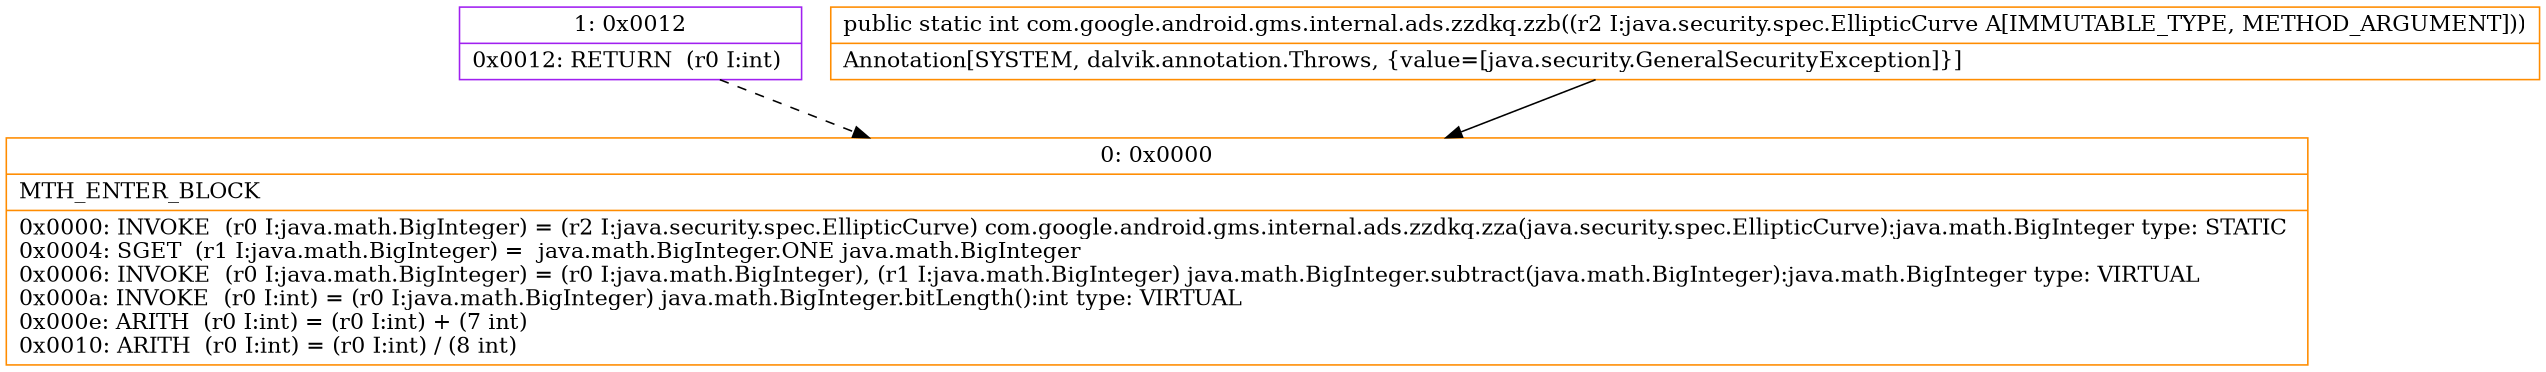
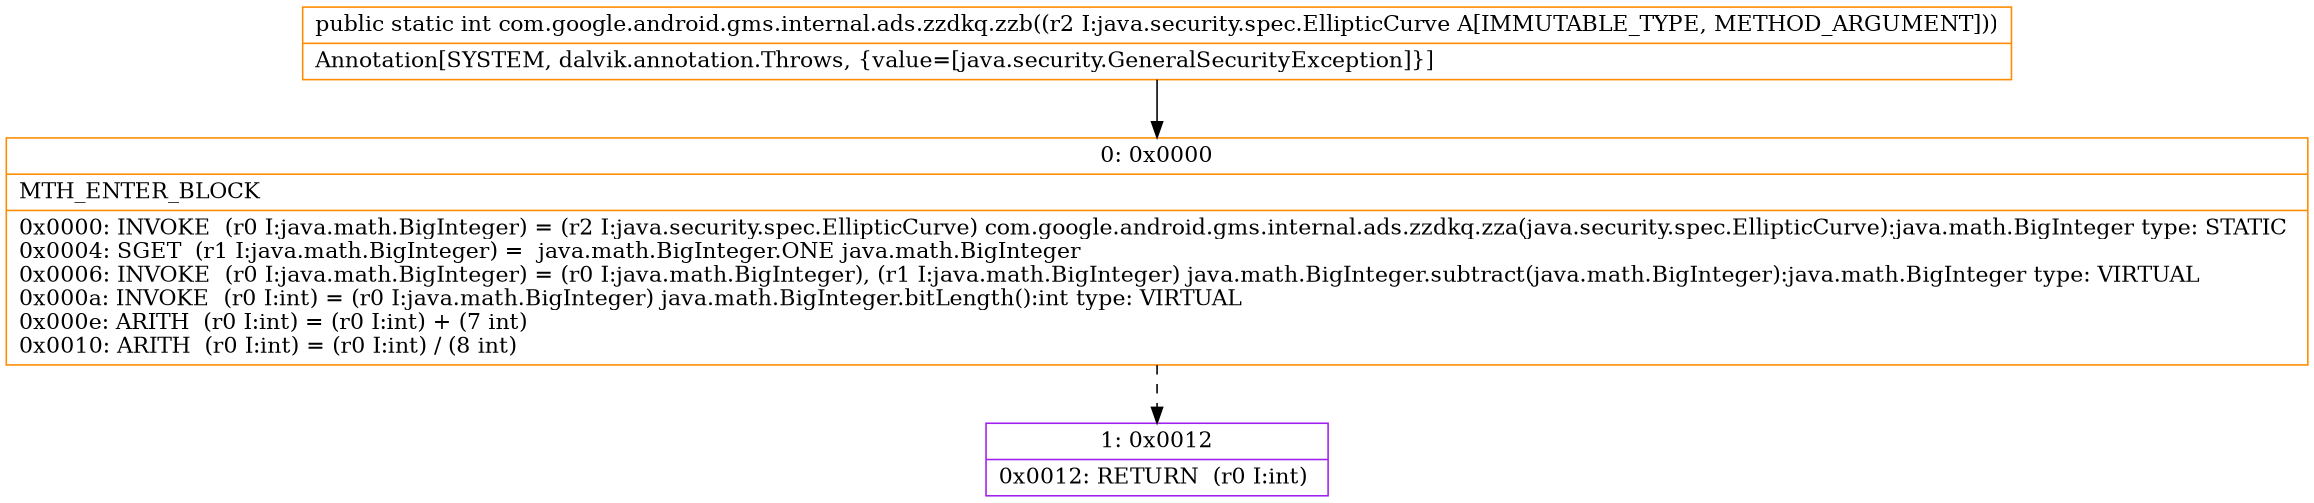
edge "1: 0x0012" -> "0: 0x0000": reversed
